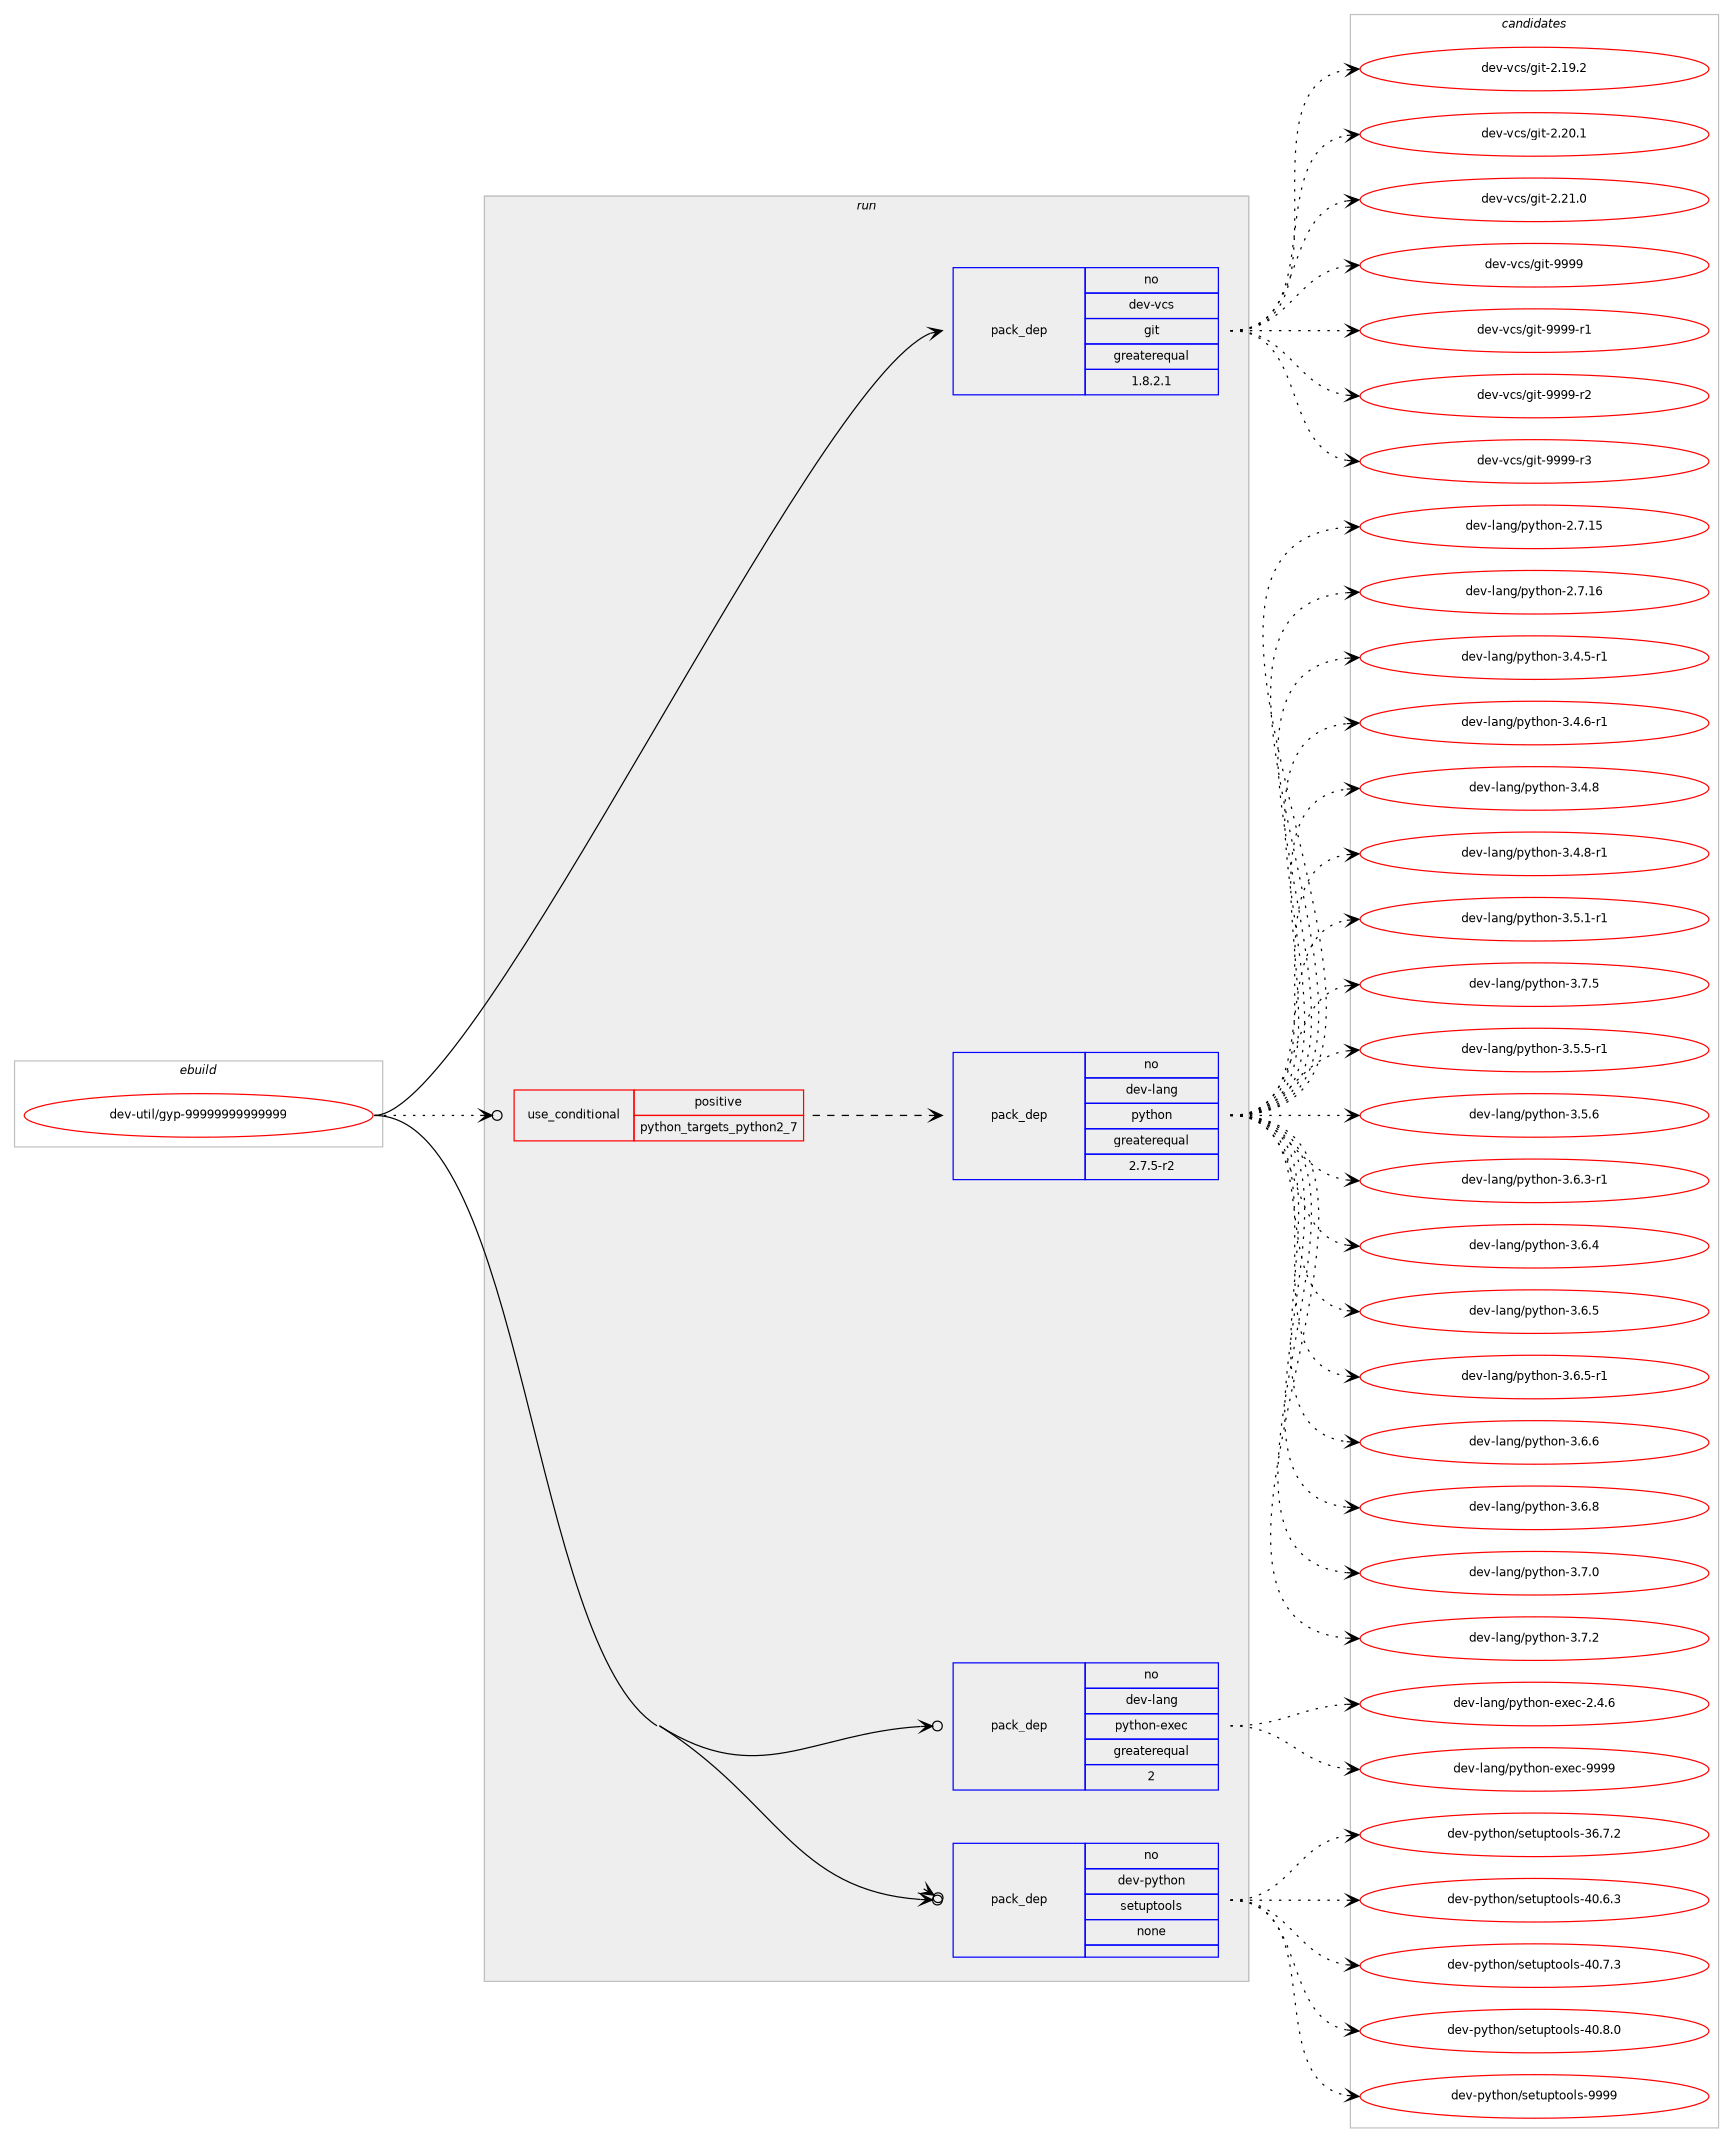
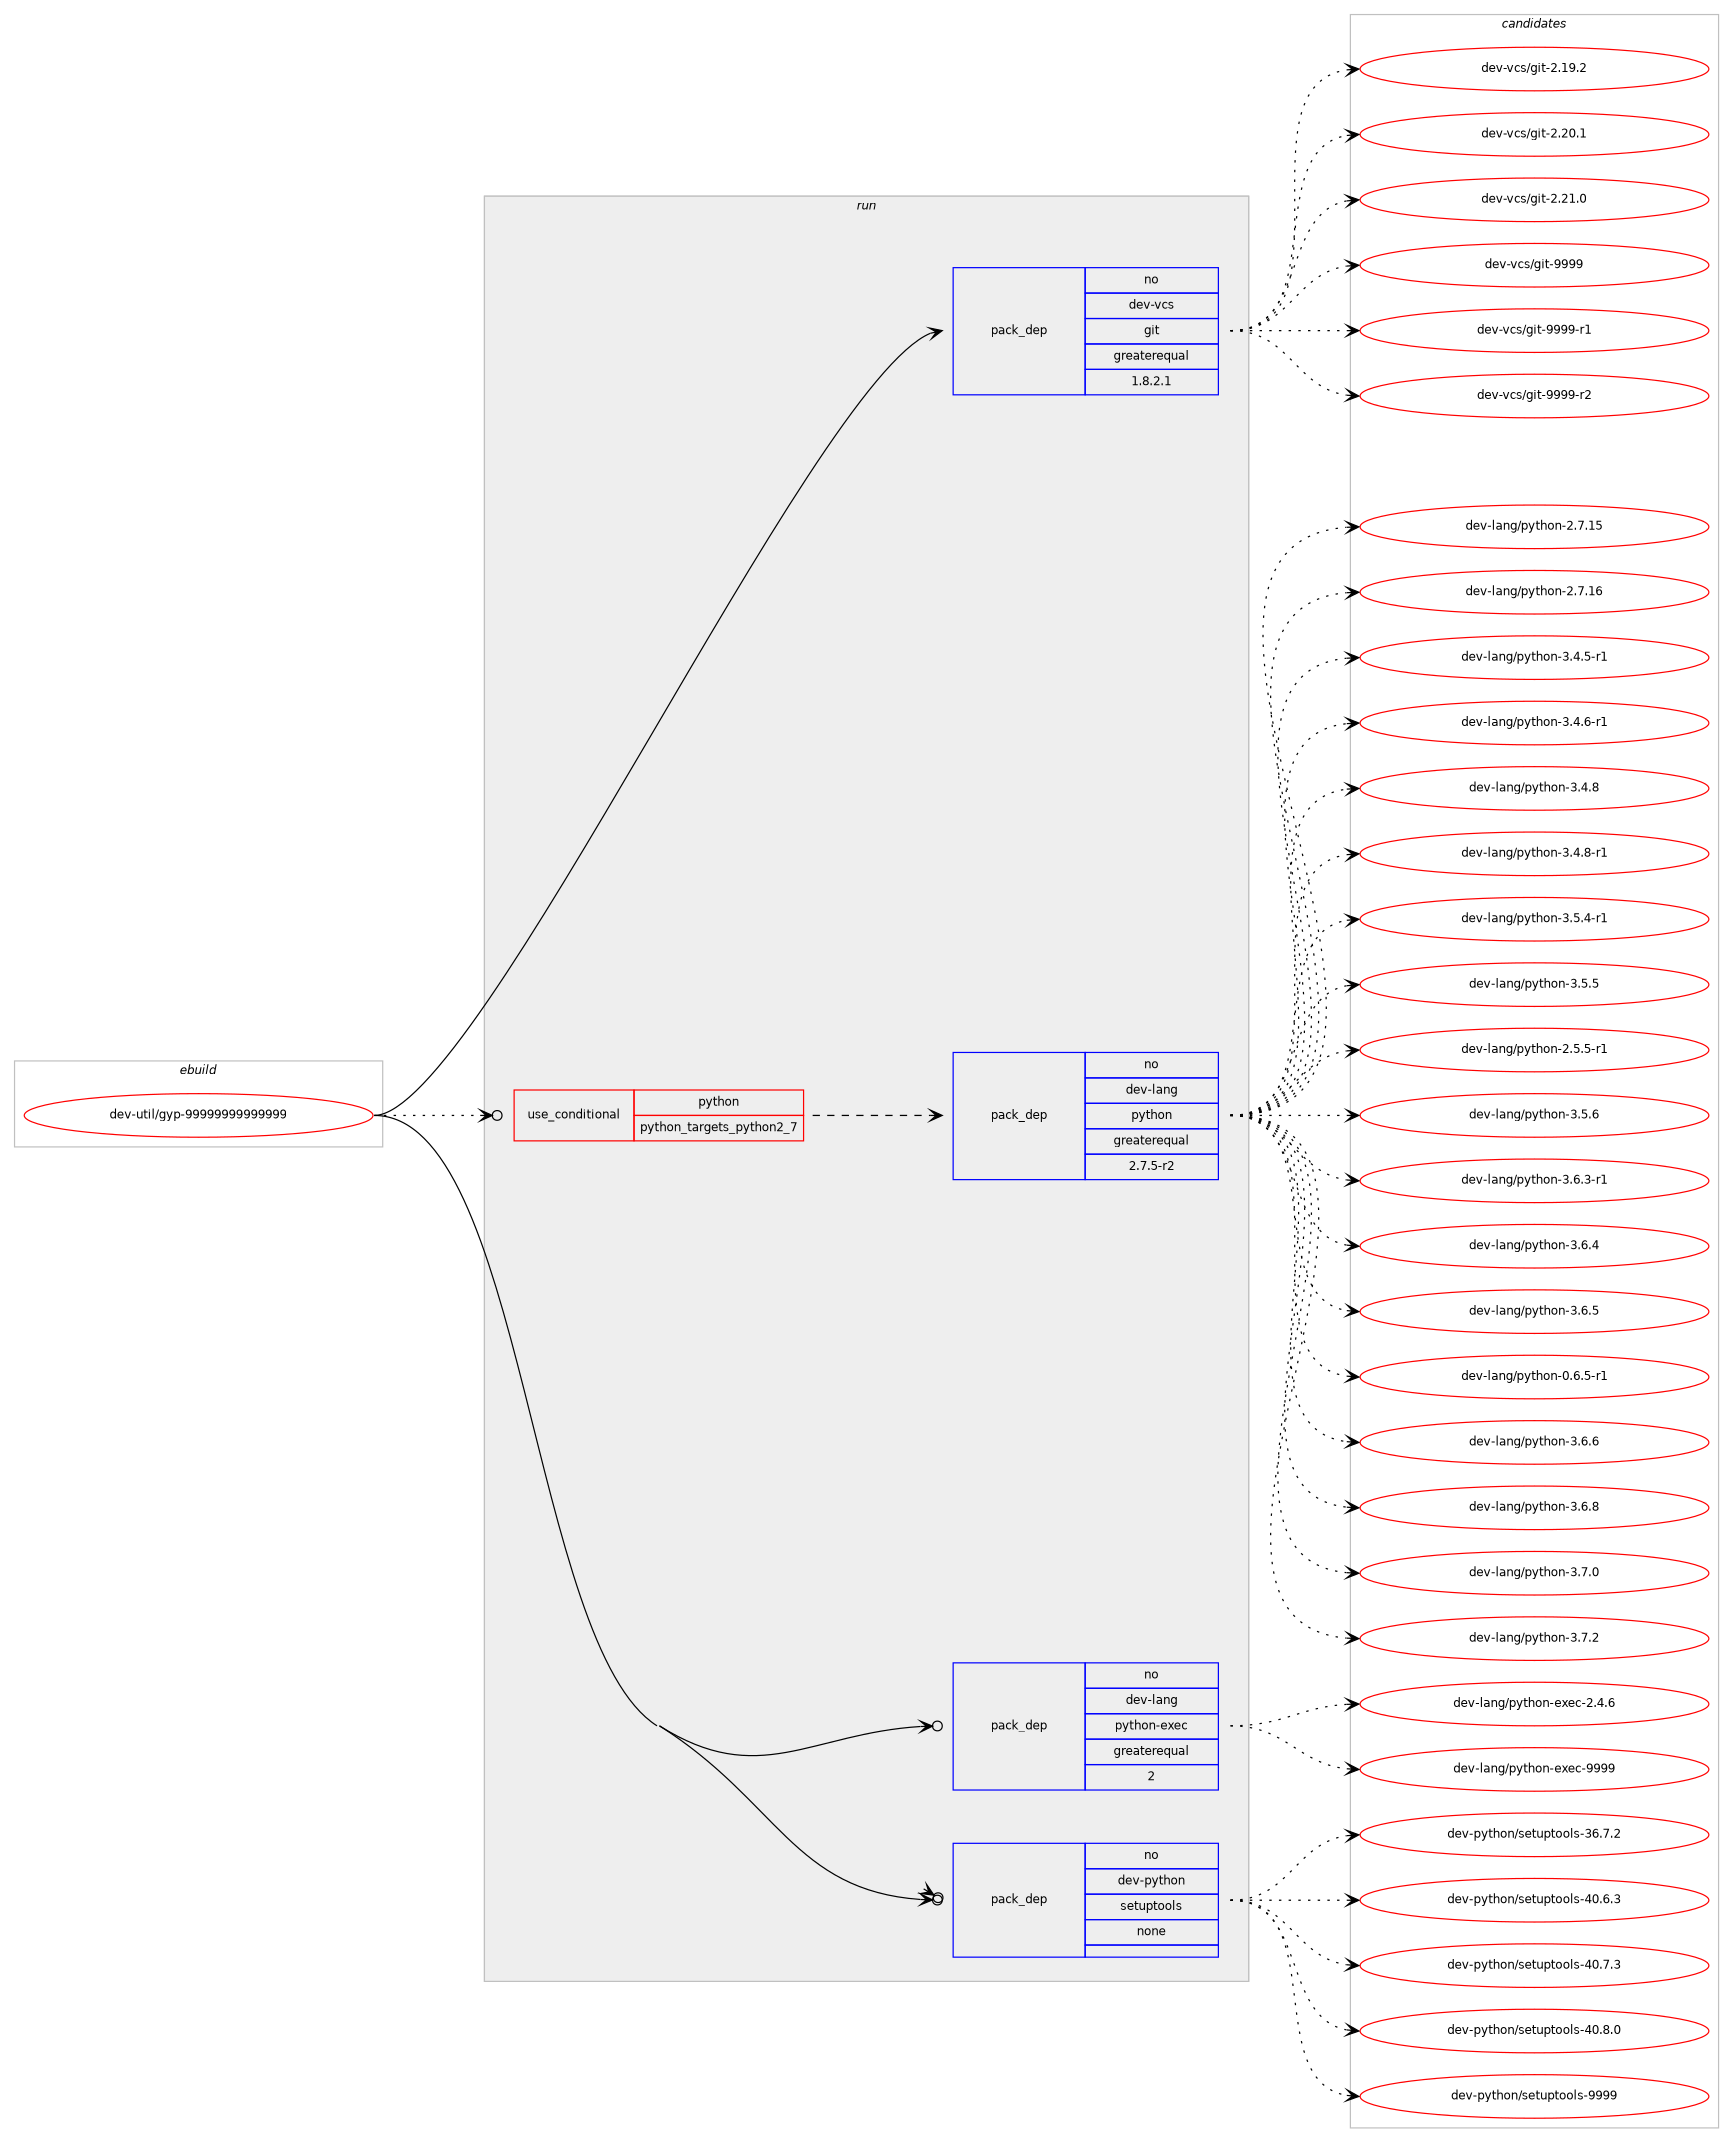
node "dev-vcs/git-9999-r3": removed
node "dev-lang/python-3.5.1-r1": label "dev-lang/python-3.5.1-r1" -> "dev-lang/python-3.5.4-r1"
node "dev-lang/python-3.7.5": label "dev-lang/python-3.7.5" -> "dev-lang/python-3.5.5"
node "dev-lang/python-3.5.5-r1": label "dev-lang/python-3.5.5-r1" -> "dev-lang/python-2.5.5-r1"
node "use_conditional": text "positive" -> "python"
node "dev-lang/python-3.6.5-r1": label "dev-lang/python-3.6.5-r1" -> "dev-lang/python-0.6.5-r1"
